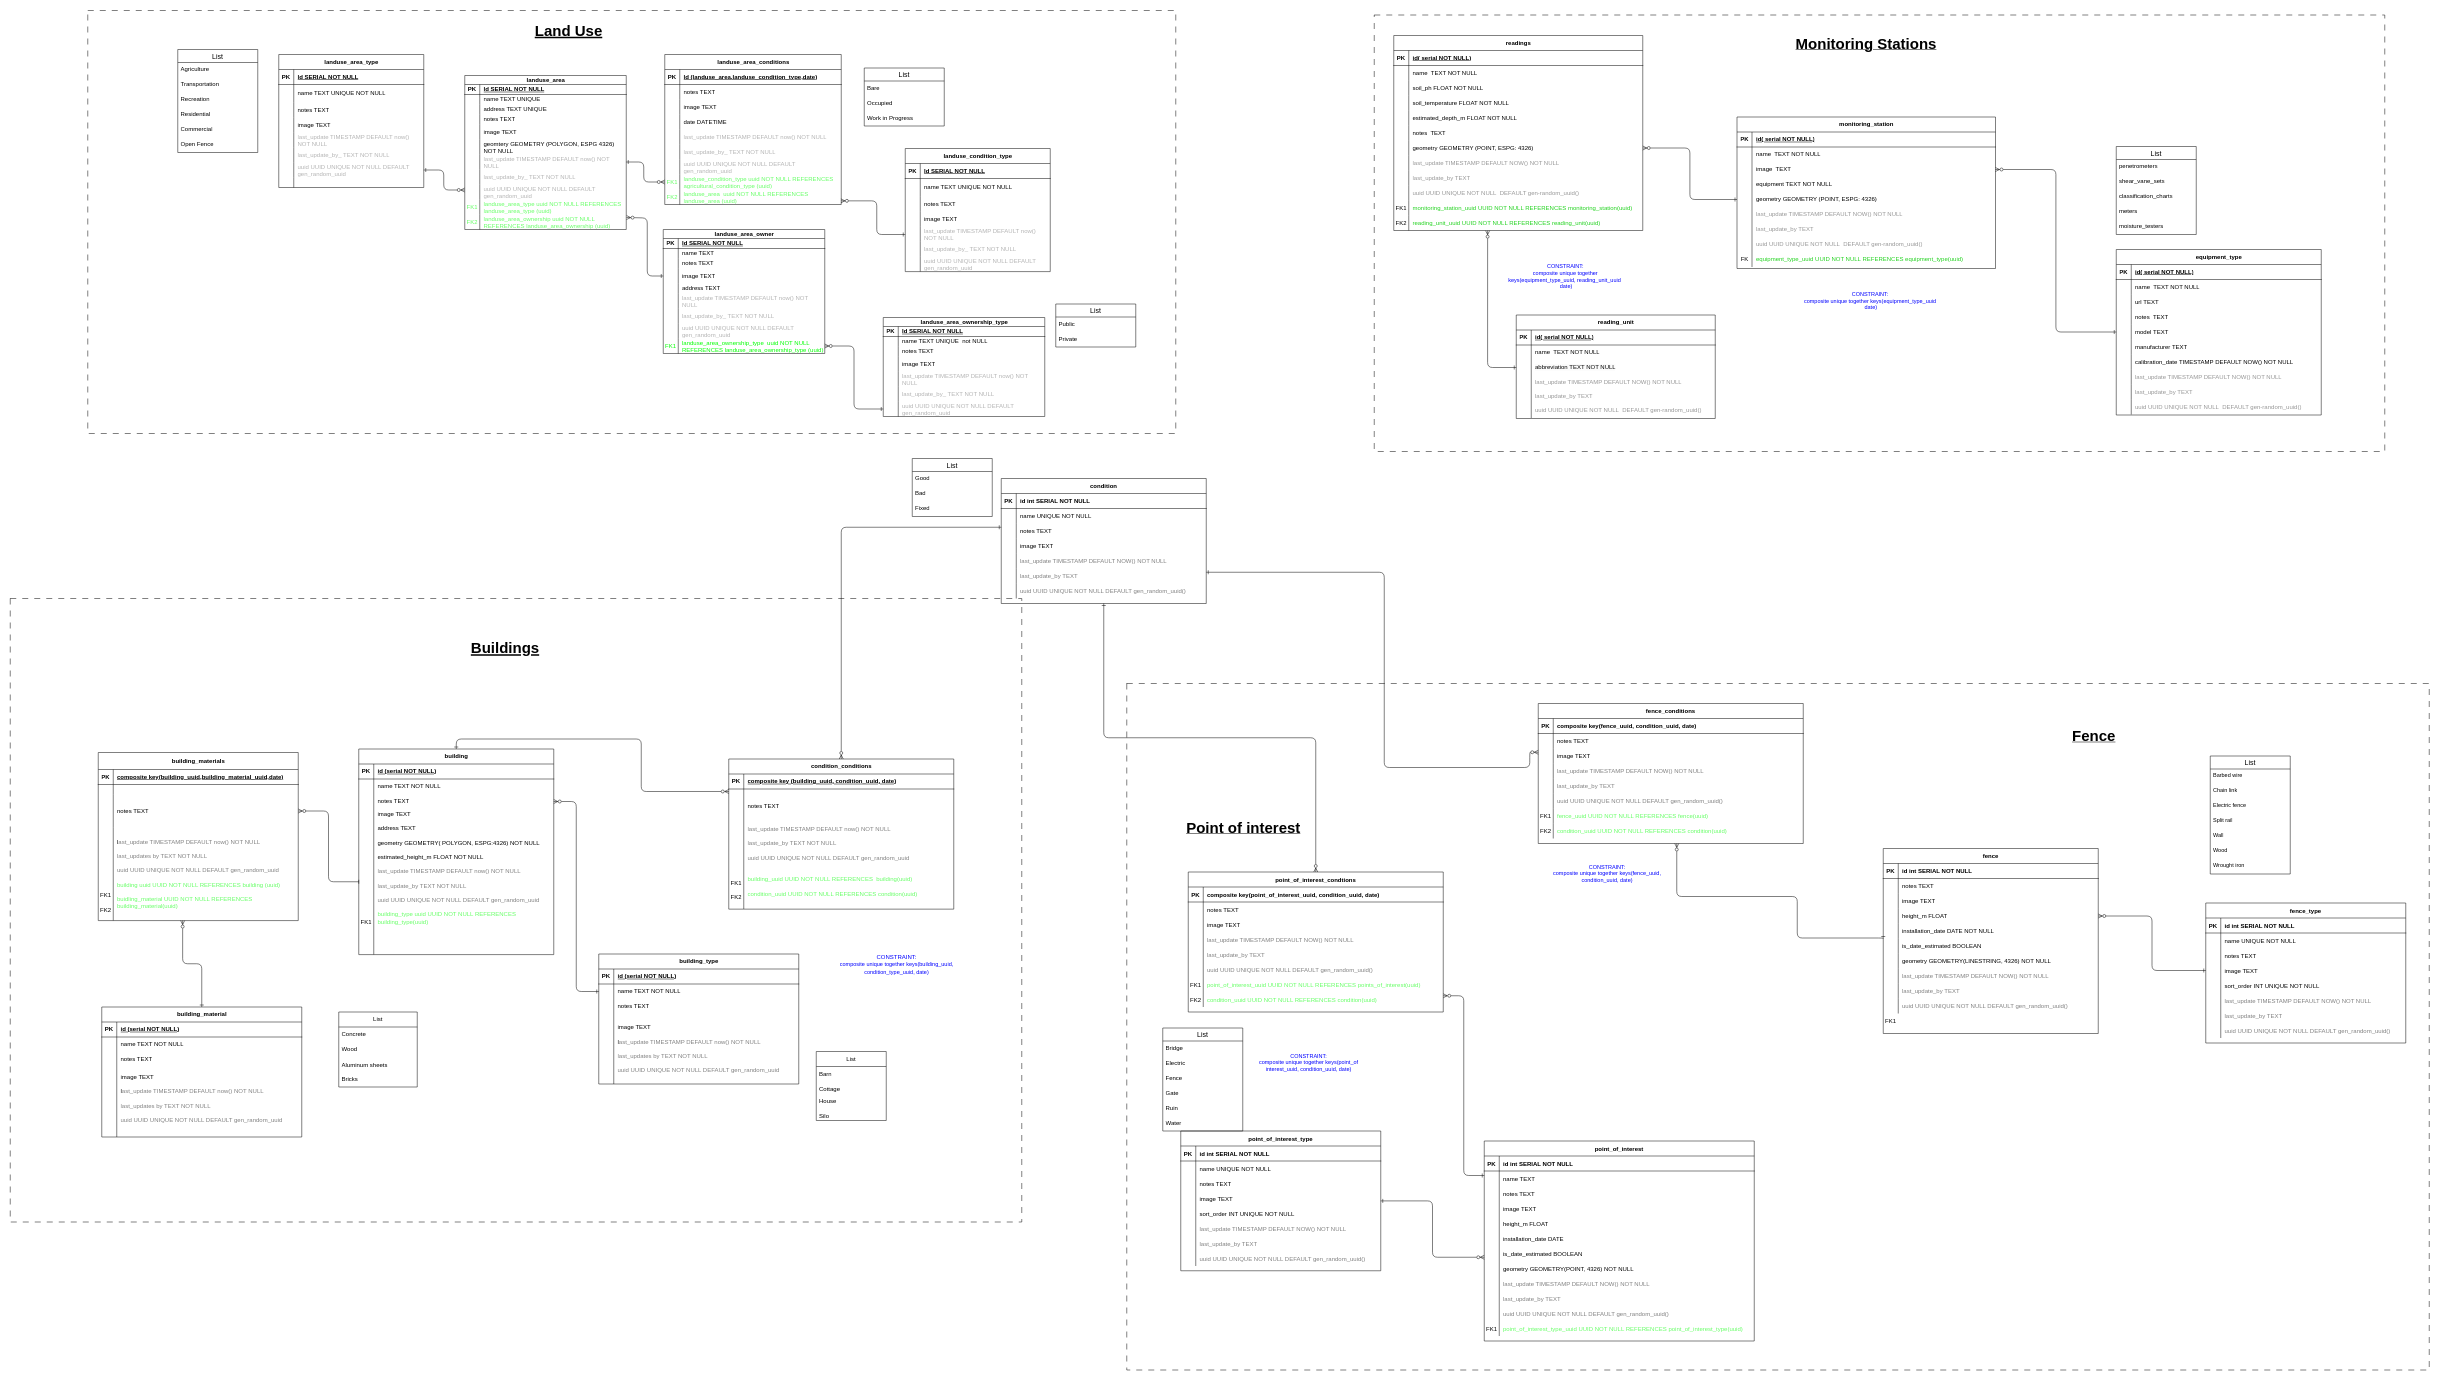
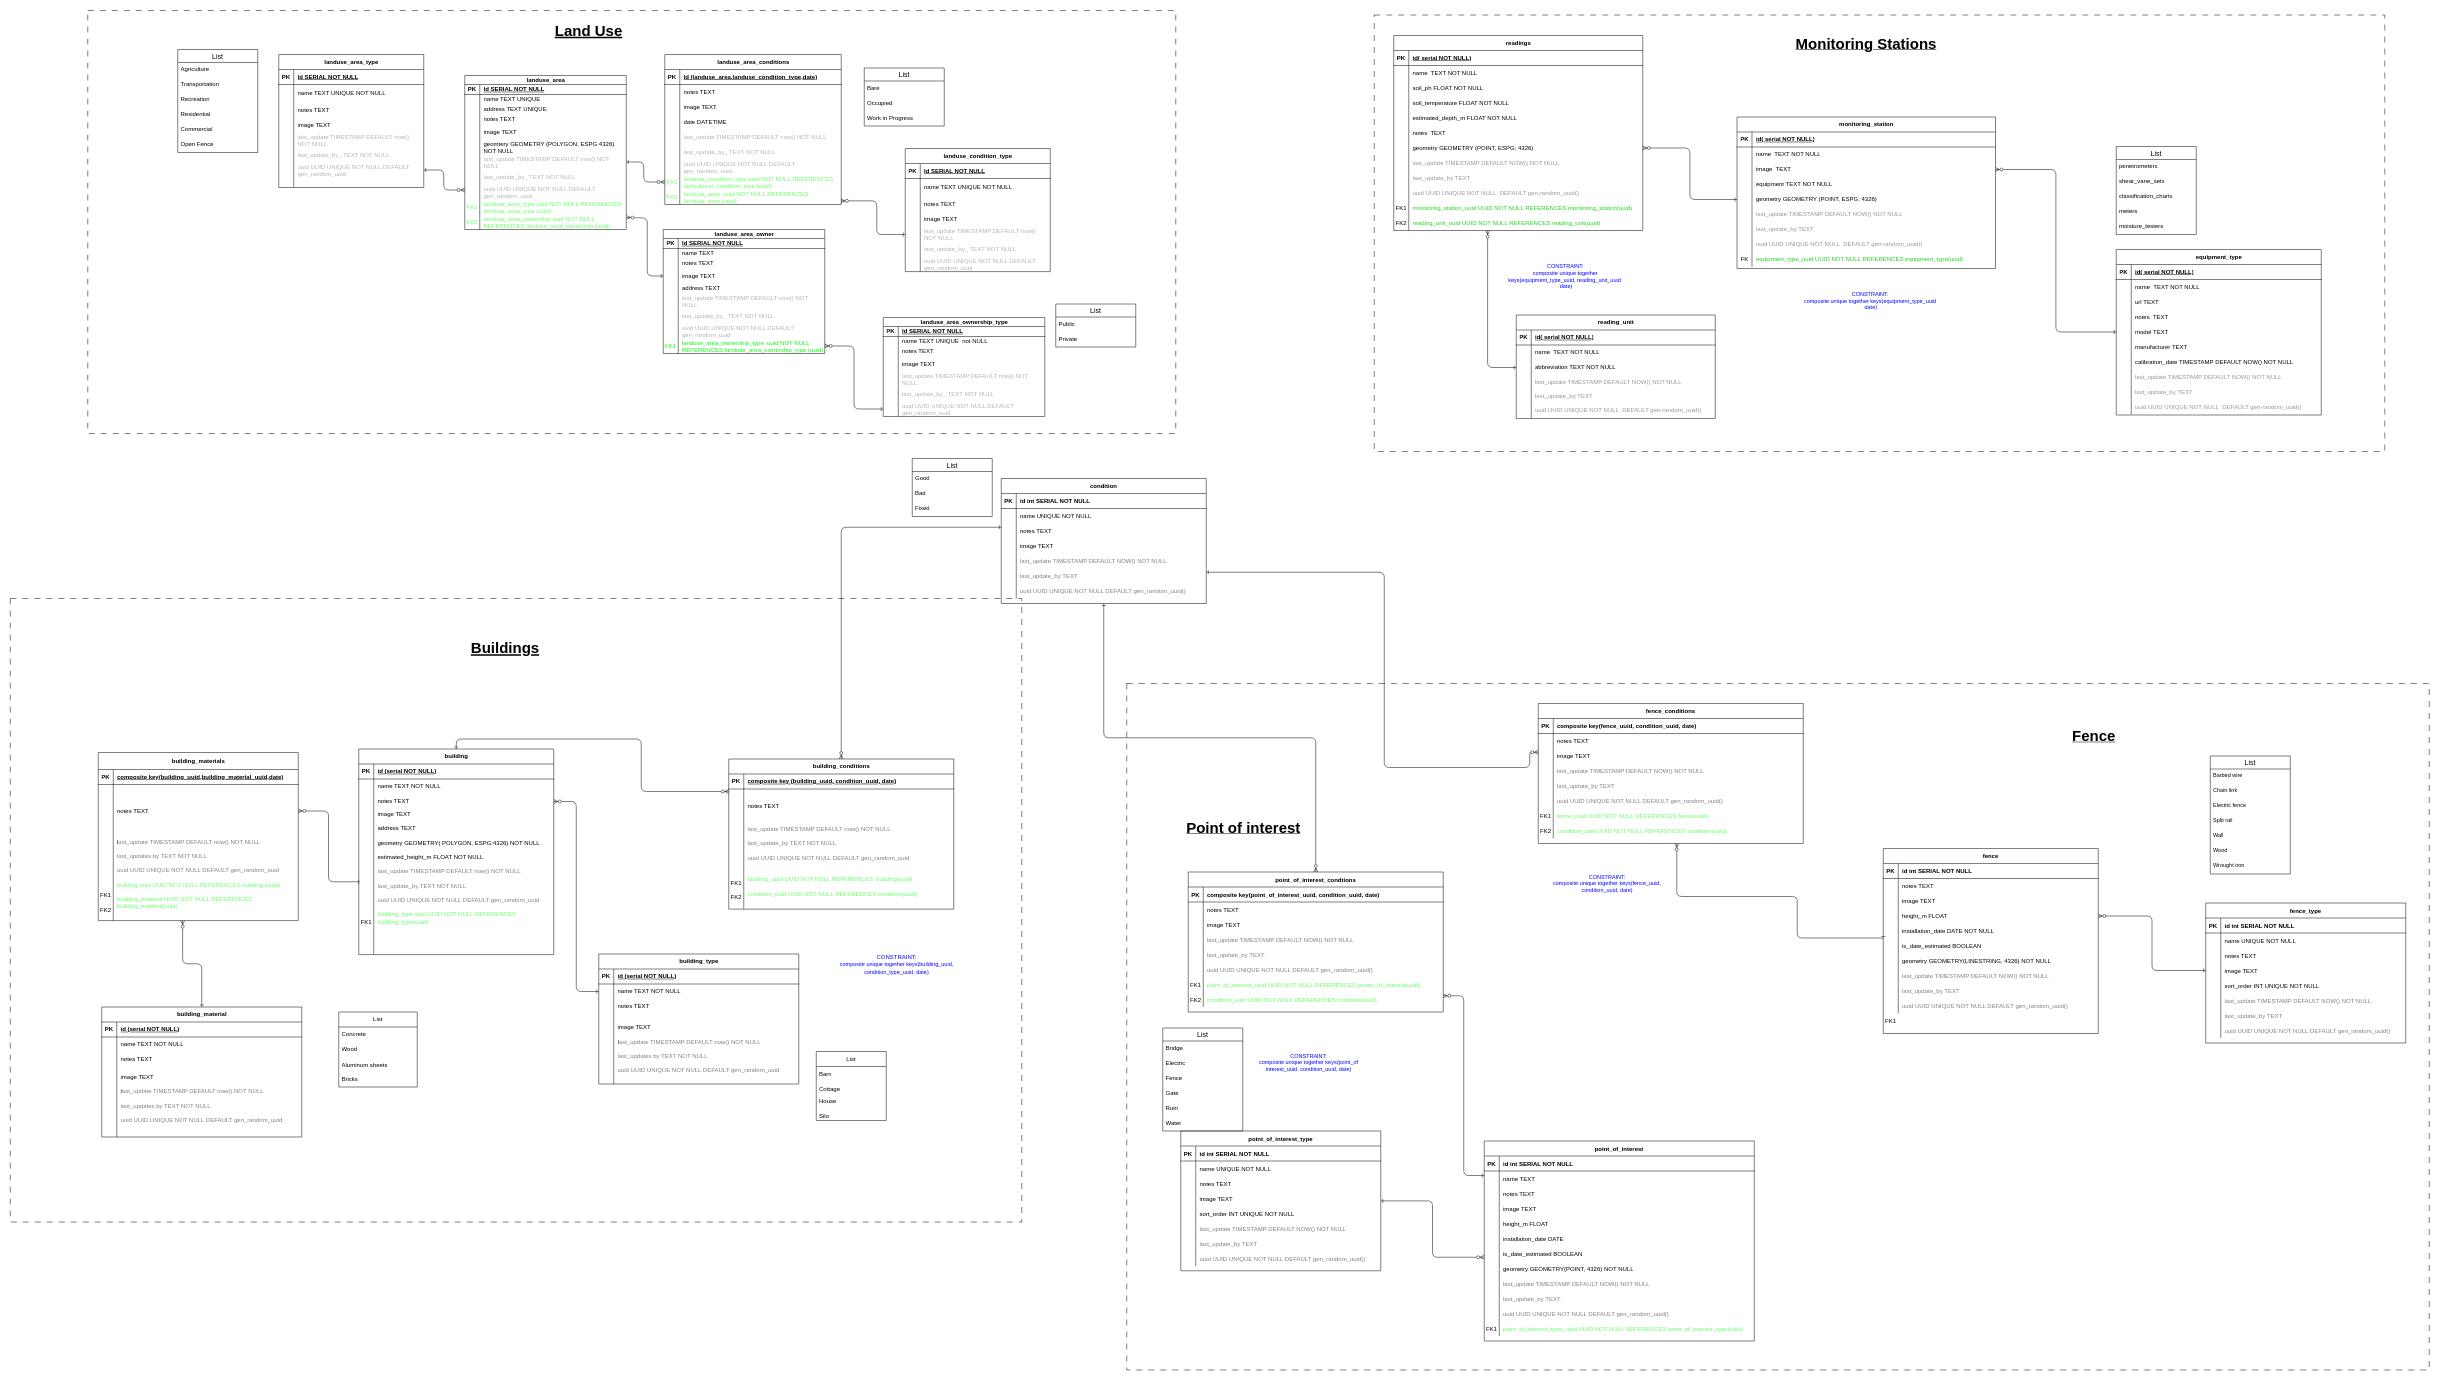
node "Land Use": moved (569, 30) -> (589, 30)
node "condition_conditions": label "condition_conditions" -> "building_conditions"
node "CONSTRAINT: composite unique together keys(fence_uuid, condition_uuid, date)": moved (1607, 873) -> (1607, 883)
